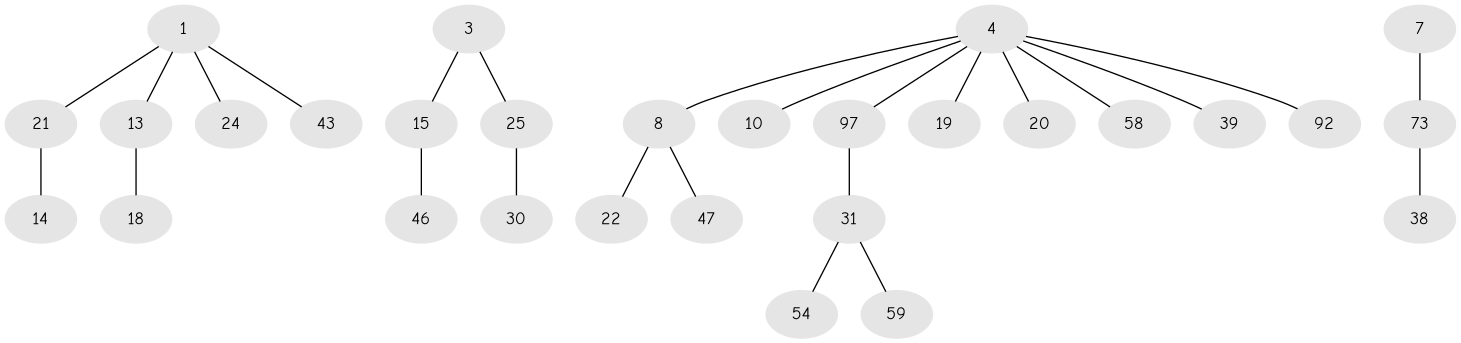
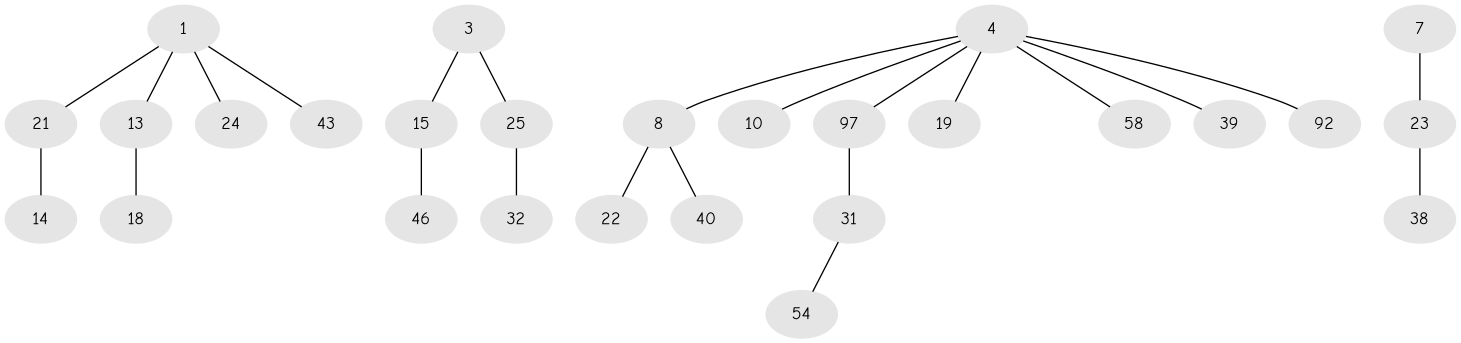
node "20": removed
node "73": label "73" -> "23"
node "30": label "30" -> "32"
node "47": label "47" -> "40"
node "59": removed
